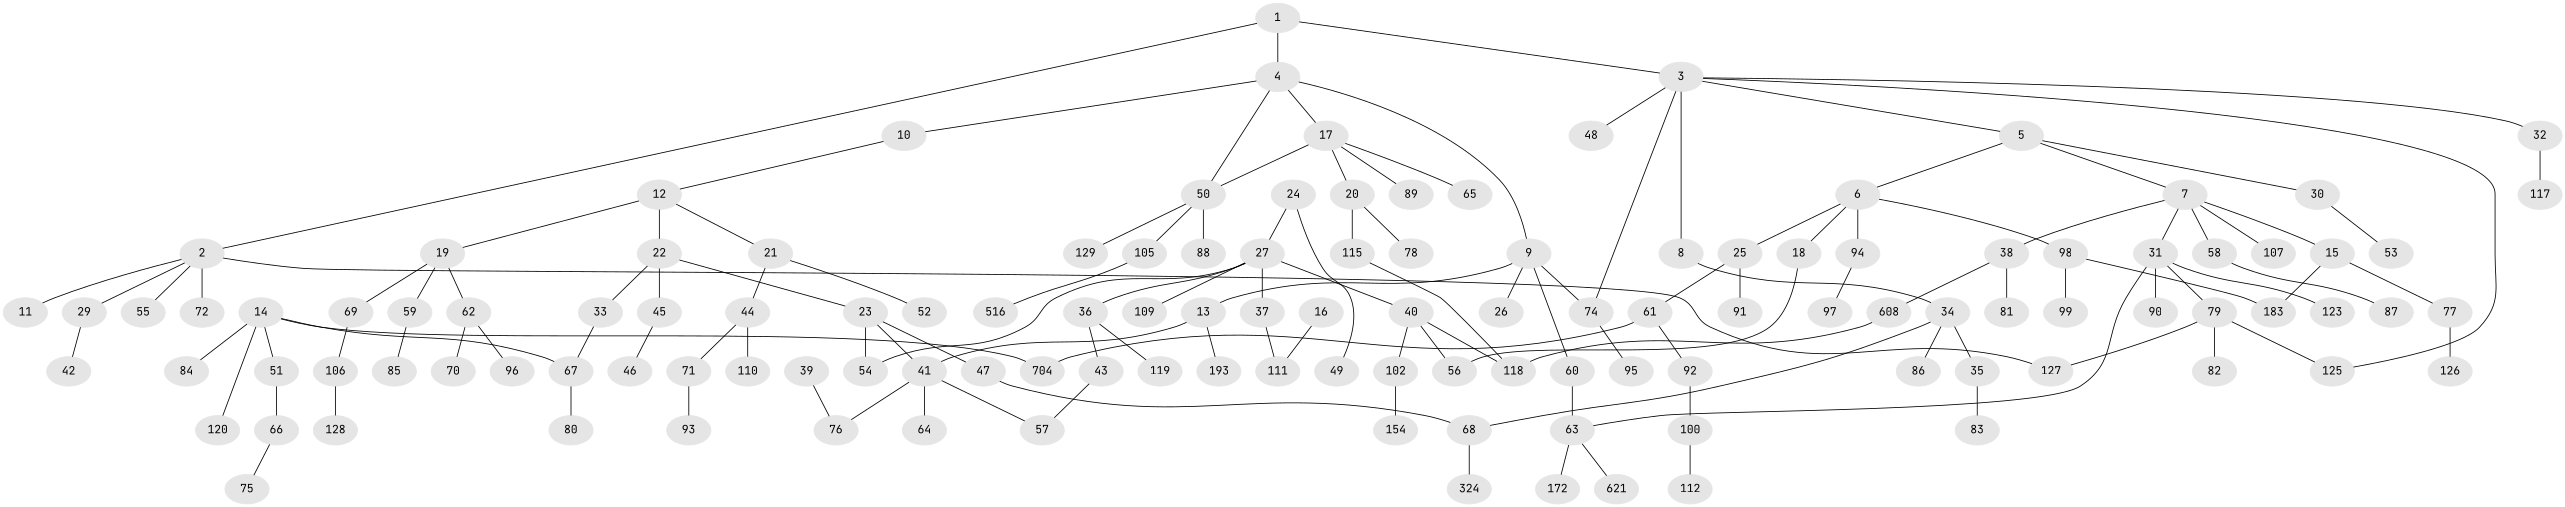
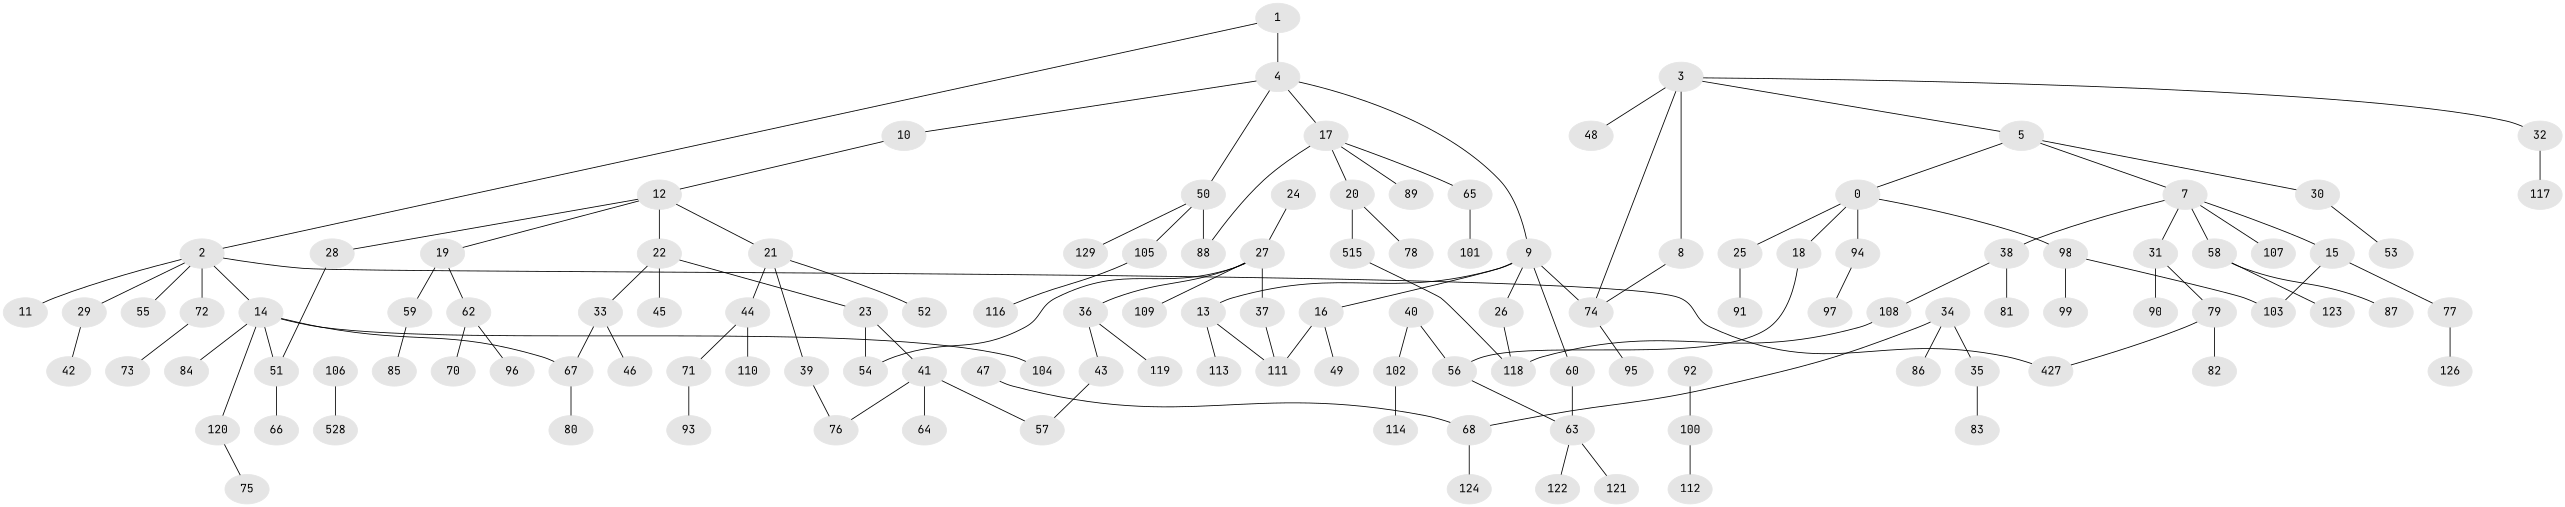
edge "1" -- "3": removed
edge "17" -- "50": now "17" -- "88"
node "6": label "6" -> "0"
node "28": added
node "115": label "115" -> "515"
node "101": added
edge "24" -- "49": now "16" -- "49"
edge "2" -- "14": added
edge "8" -- "34": now "8" -- "74"
edge "31" -- "123": now "58" -- "123"
edge "27" -- "40": removed
edge "9" -- "16": added
node "69": removed
node "516": label "516" -> "116"
node "61": removed
node "608": label "608" -> "108"
node "183": label "183" -> "103"
edge "21" -- "39": added
edge "23" -- "47": removed
edge "45" -- "46": now "33" -- "46"
edge "13" -- "41": now "13" -- "111"
edge "40" -- "118": now "26" -- "118"
node "73": added
node "704": label "704" -> "104"
node "193": label "193" -> "113"
node "127": label "127" -> "427"
node "125": removed
edge "31" -- "63": now "56" -- "63"
node "128": label "128" -> "528"
node "154": label "154" -> "114"
edge "66" -- "75": now "120" -- "75"
node "324": label "324" -> "124"
node "172": label "172" -> "122"
node "621": label "621" -> "121"
